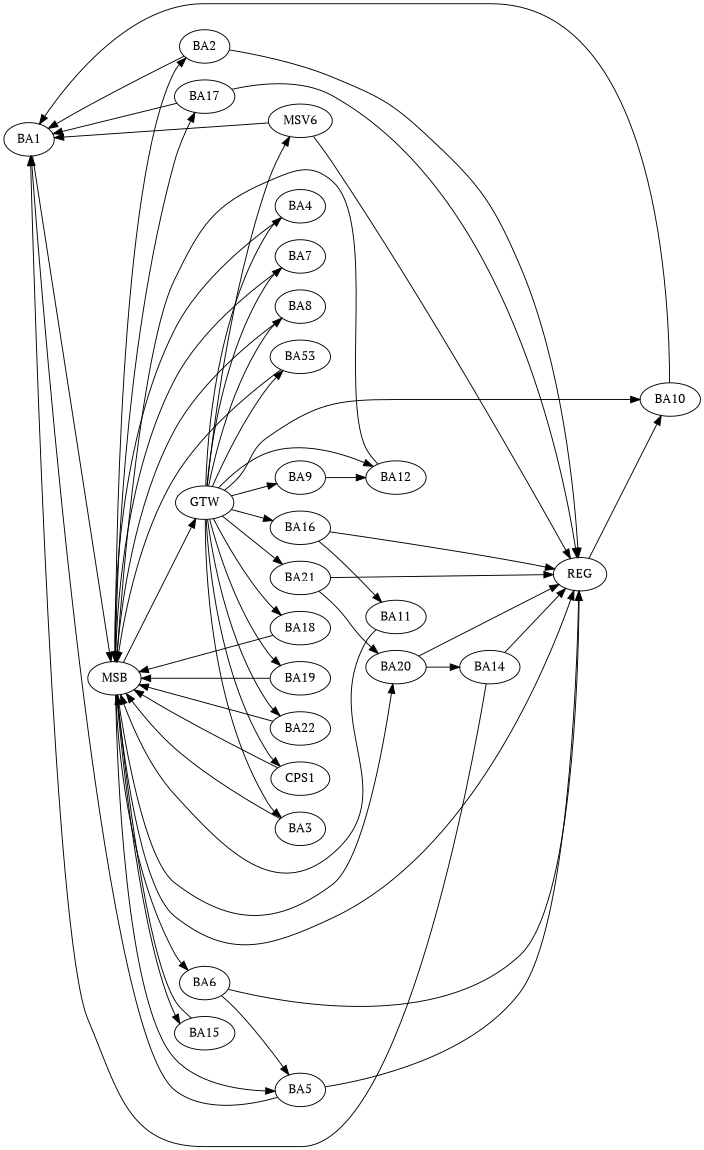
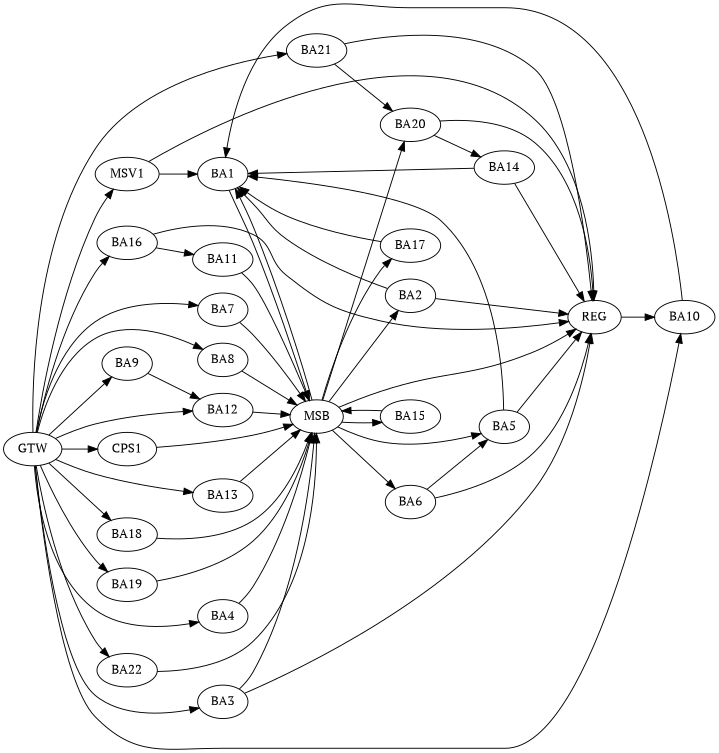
node "MSV6": label "MSV6" -> "MSV1"
edge "BA17" -> "REG": now "BA3" -> "REG"
node "BA53": label "BA53" -> "BA13"
edge "MSB" -> "GTW": now "MSB" -> "BA1"
